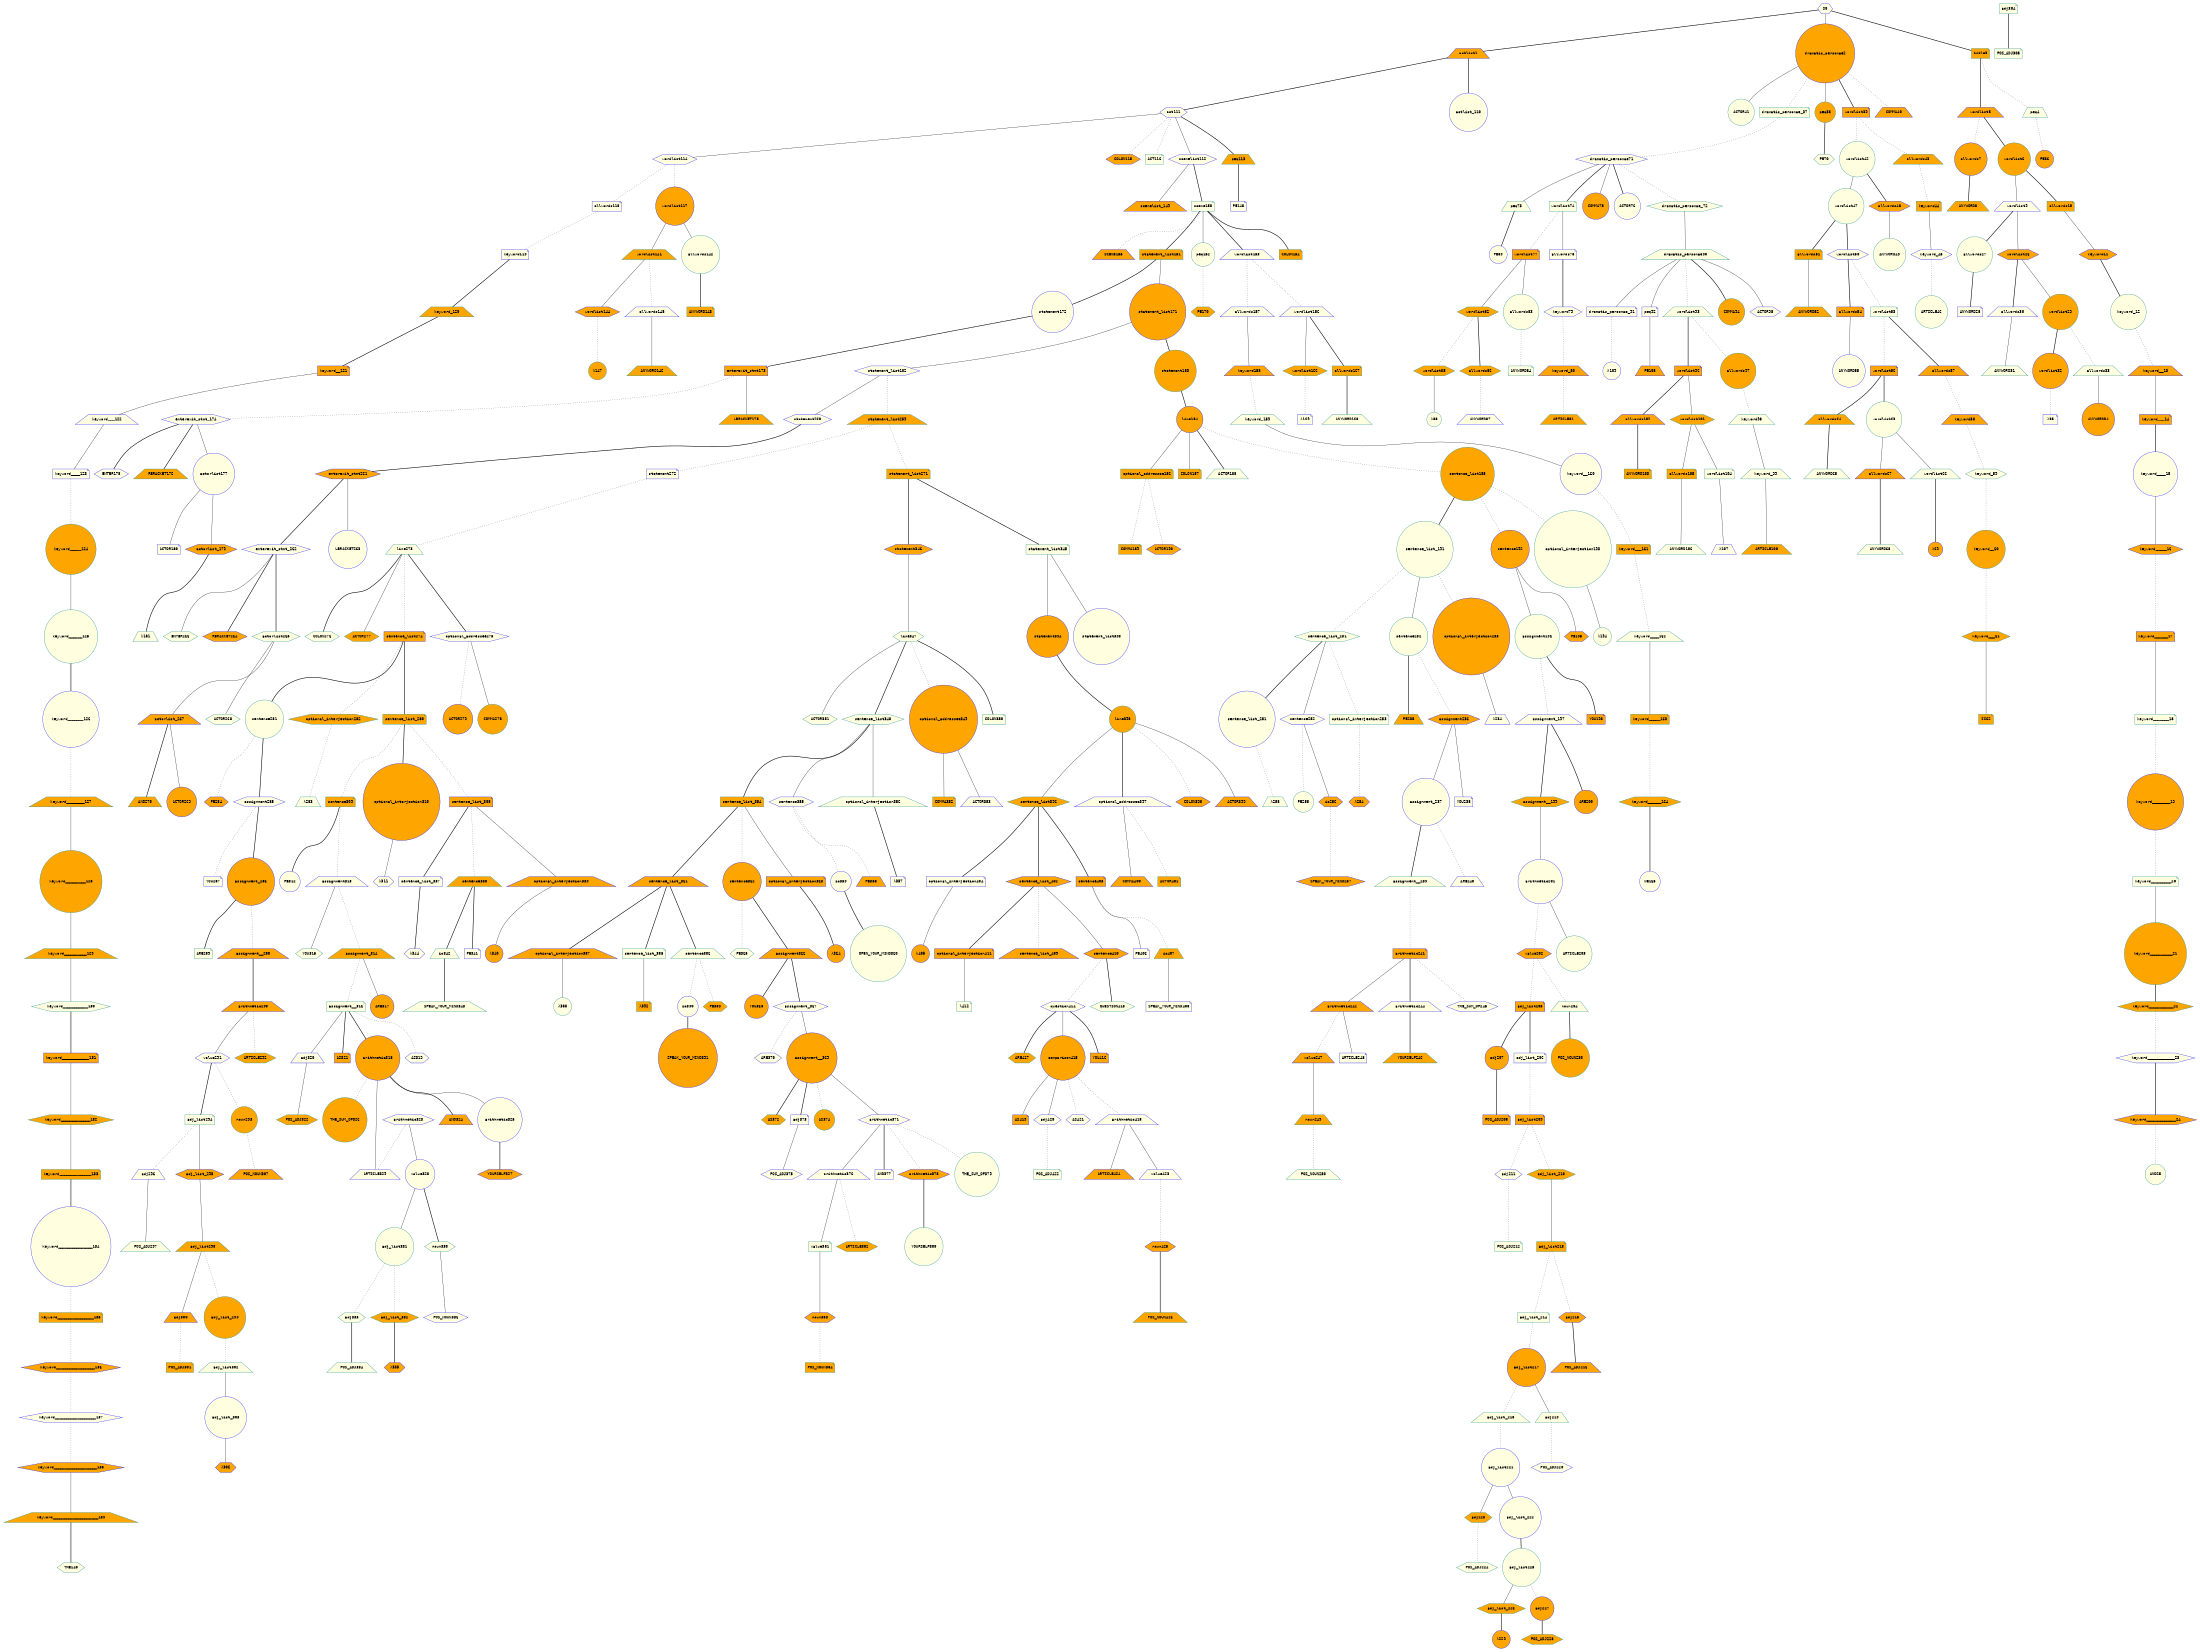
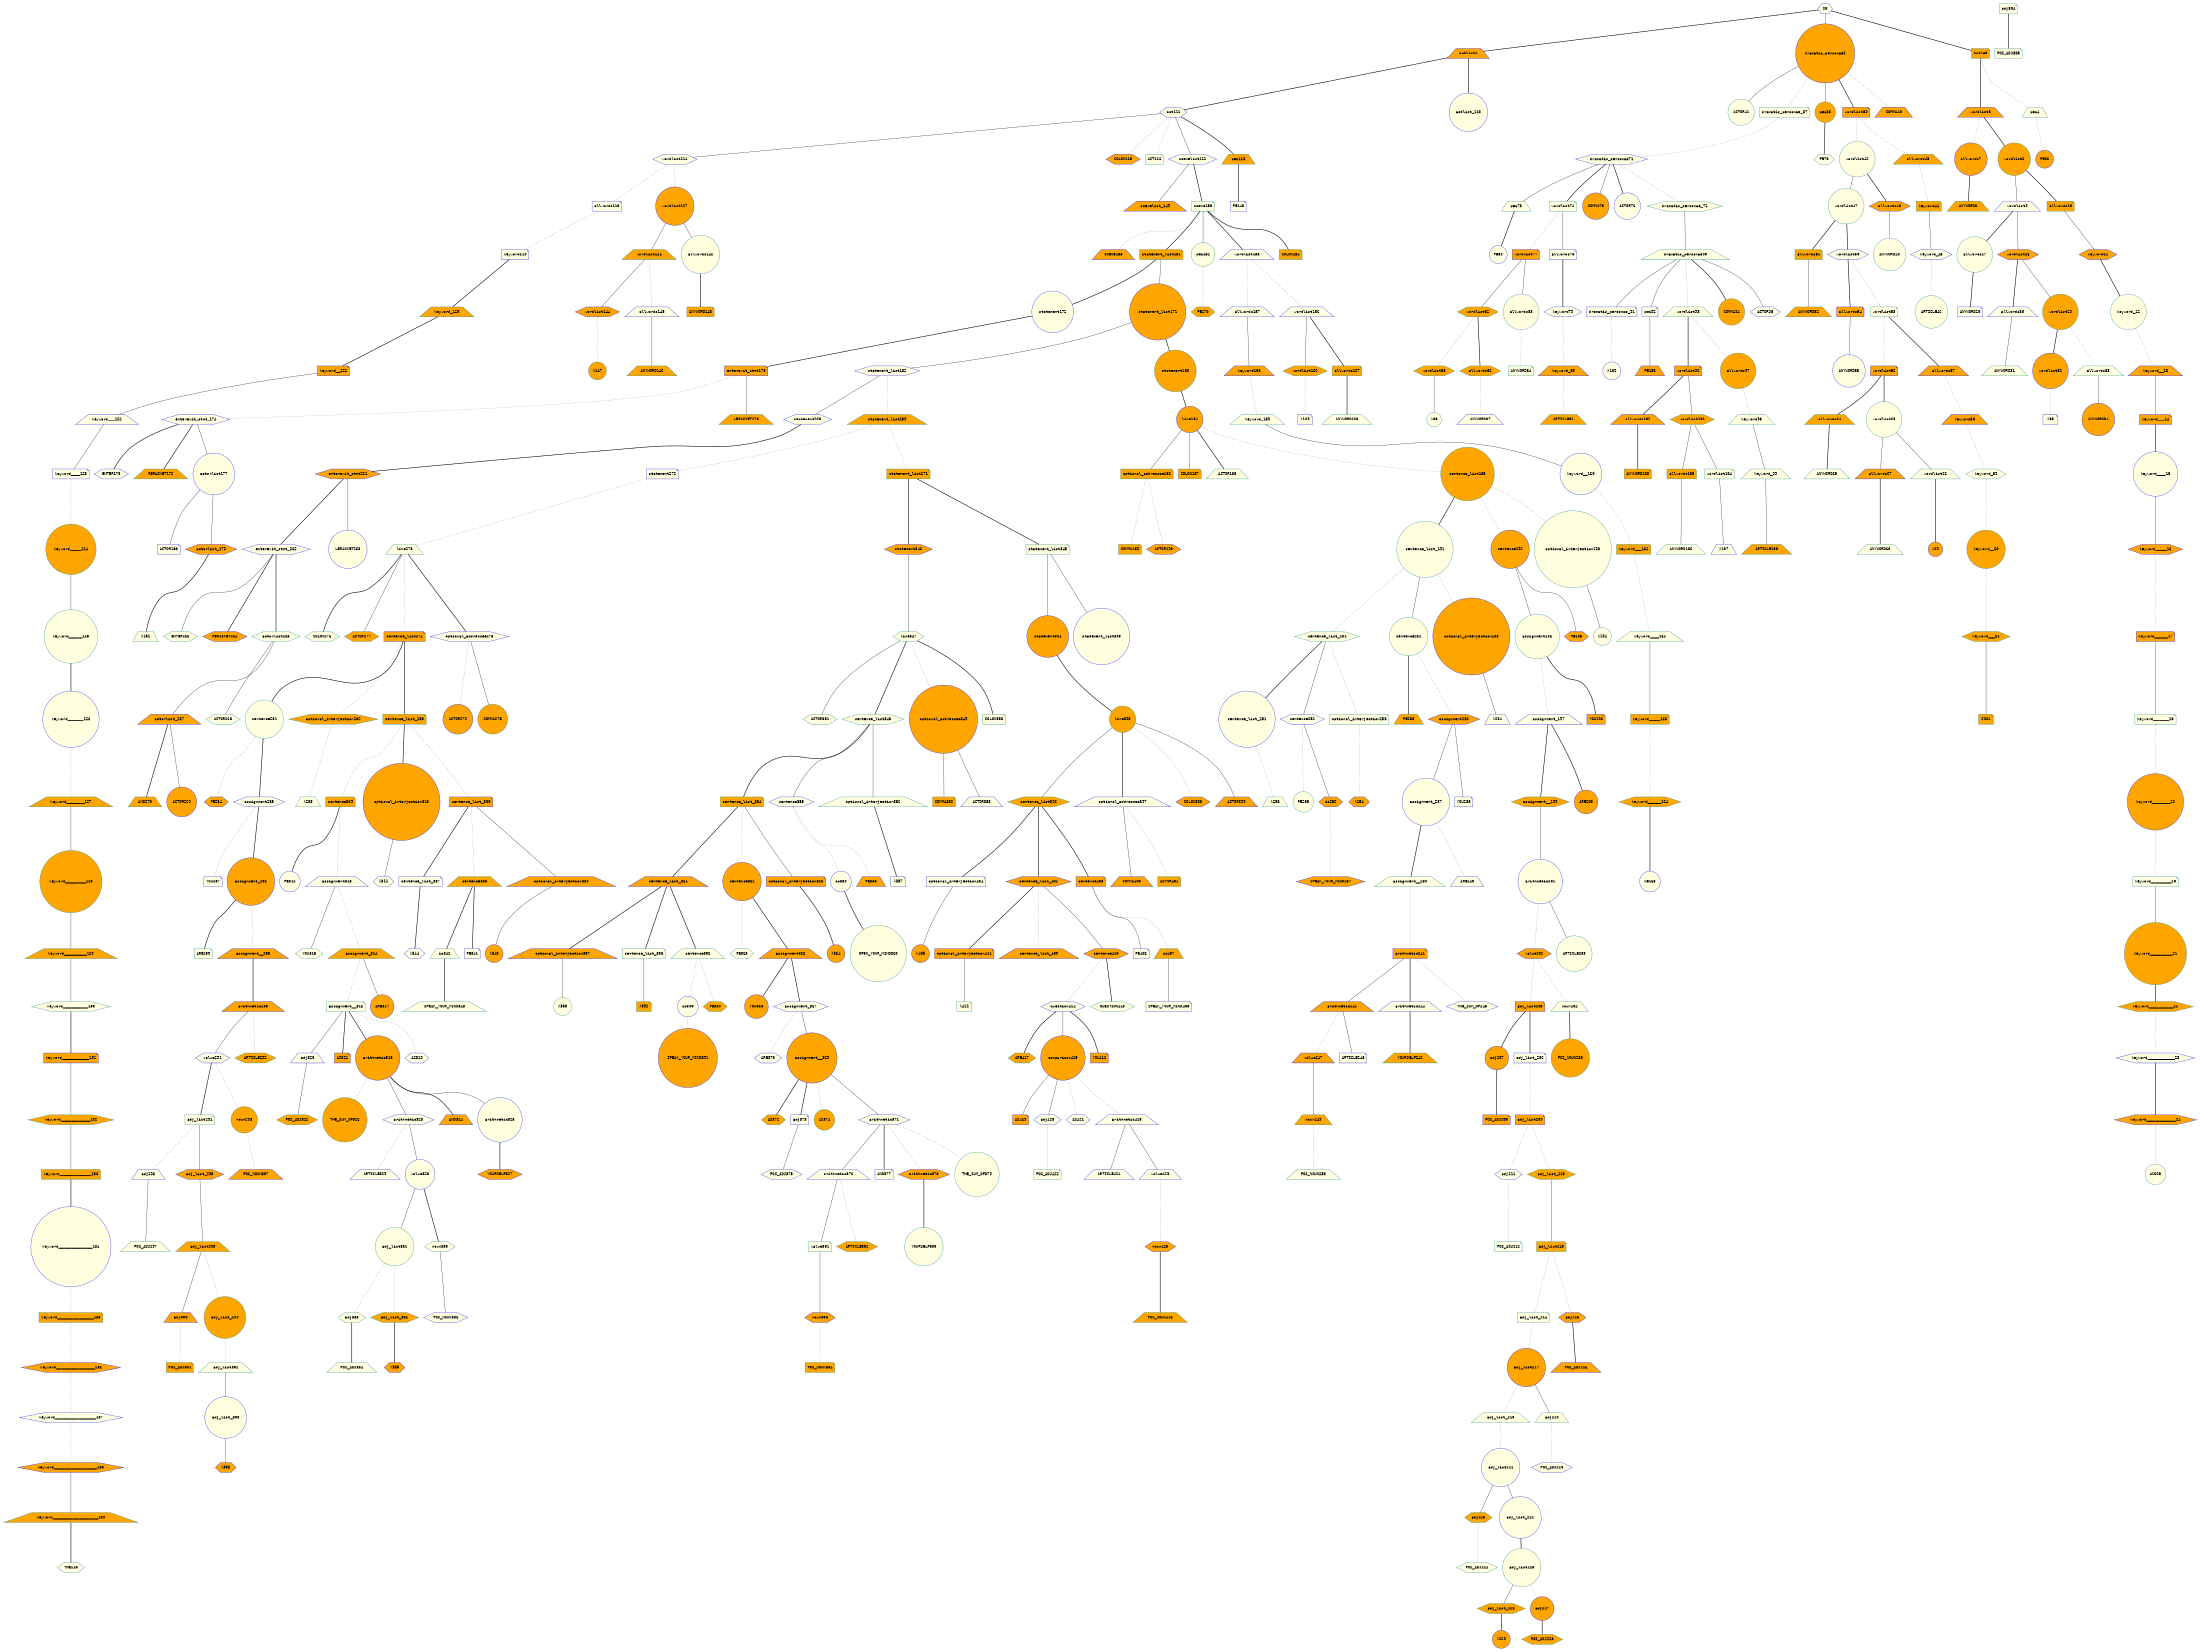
edge "io390" -- "SPEAK_YOUR_MIND391": style bold -> dotted
edge "arithmetic318" -- "ARTICLE329": now "arithmetic318" -- "arithmetic323"
node "ARTICLE424": fillcolor orange -> lightyellow
